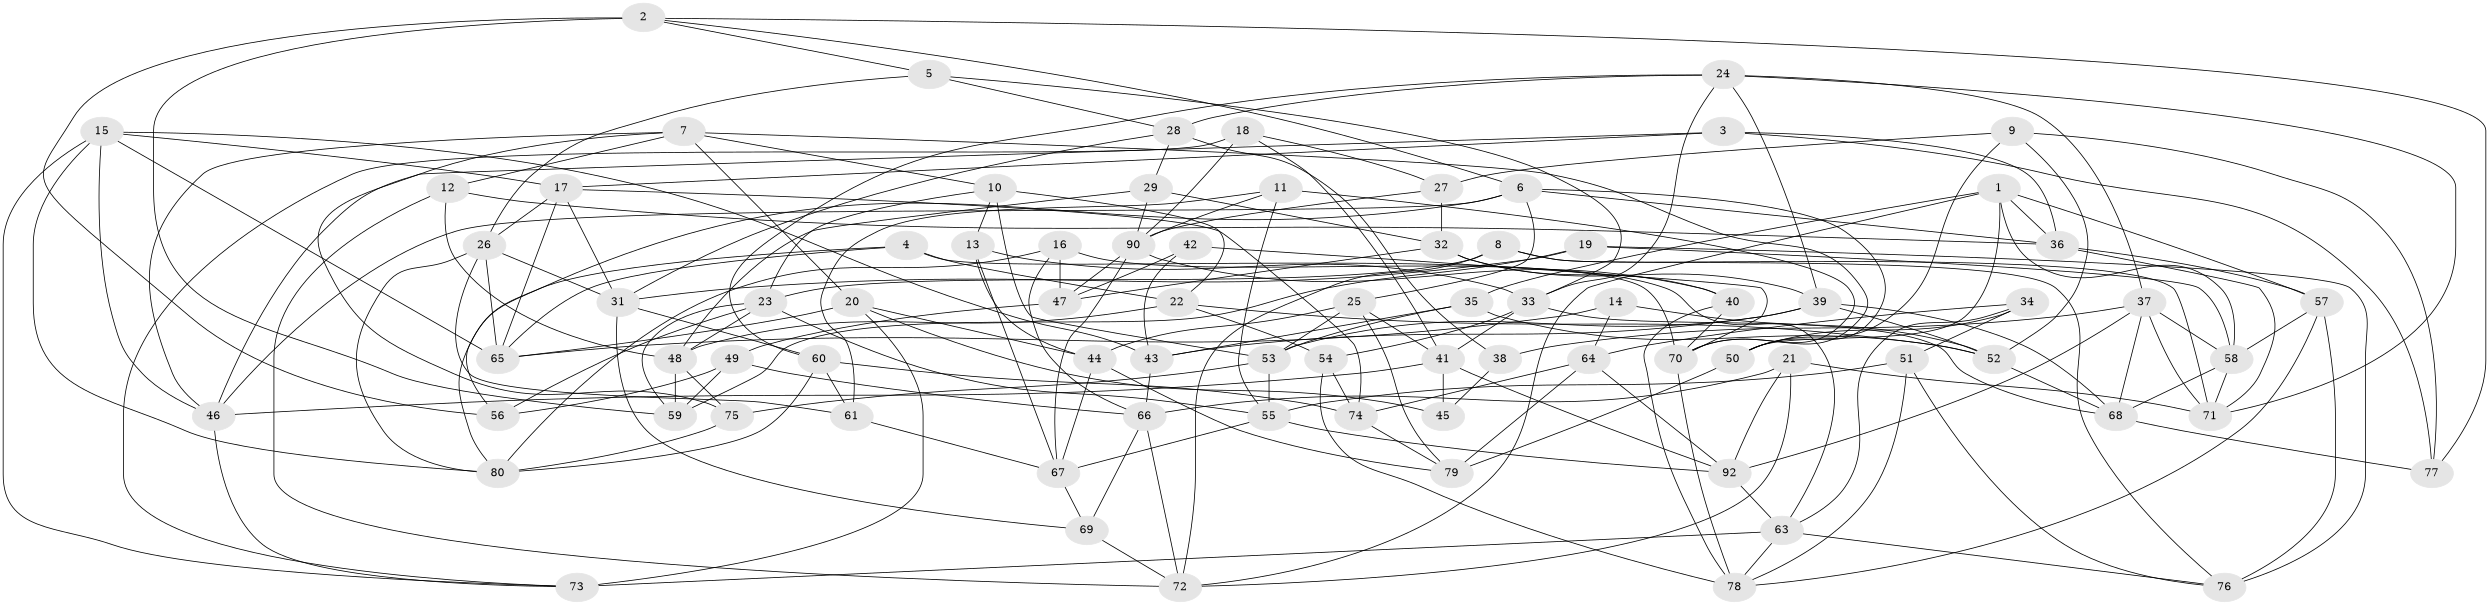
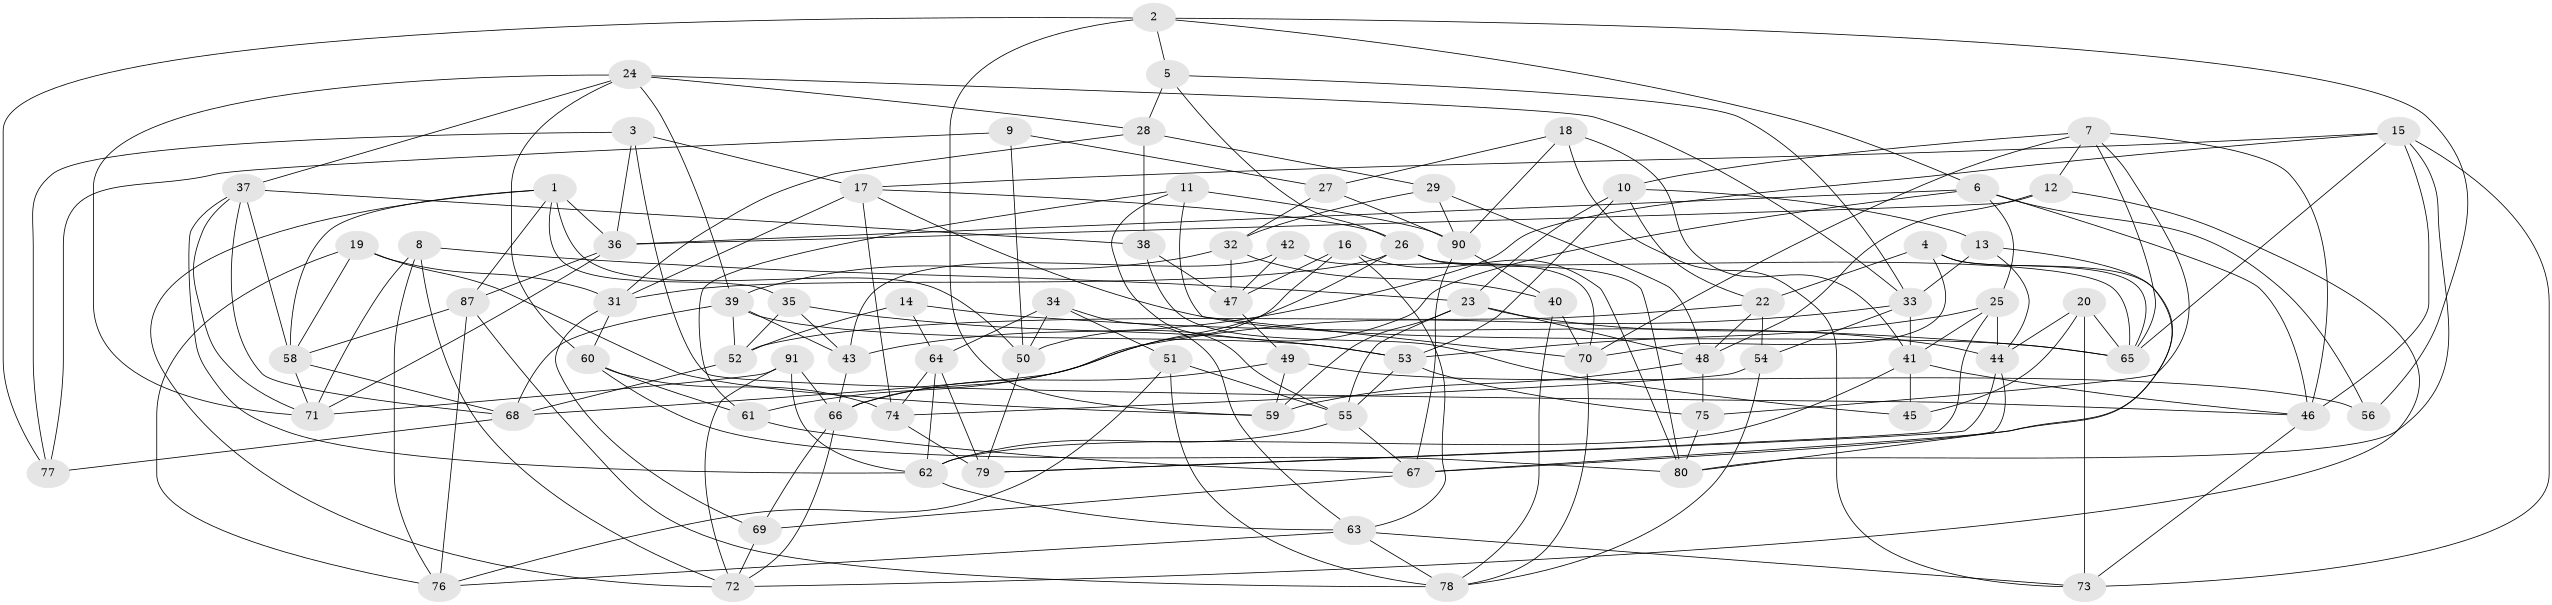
edge "7" -- "20": now "7" -- "65"
edge "9" -- "52": removed
edge "90" -- "47": now "38" -- "47"
node "57": label "57" -> "87"
node "21": label "21" -> "91"
edge "23" -- "56": now "23" -- "44"
node "92": label "92" -> "62"
